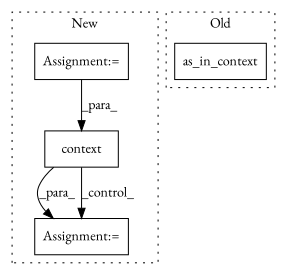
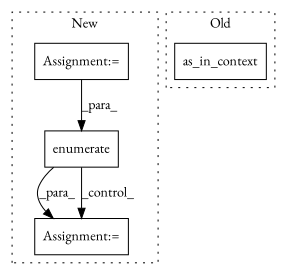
node "context": label "context" -> "enumerate"
